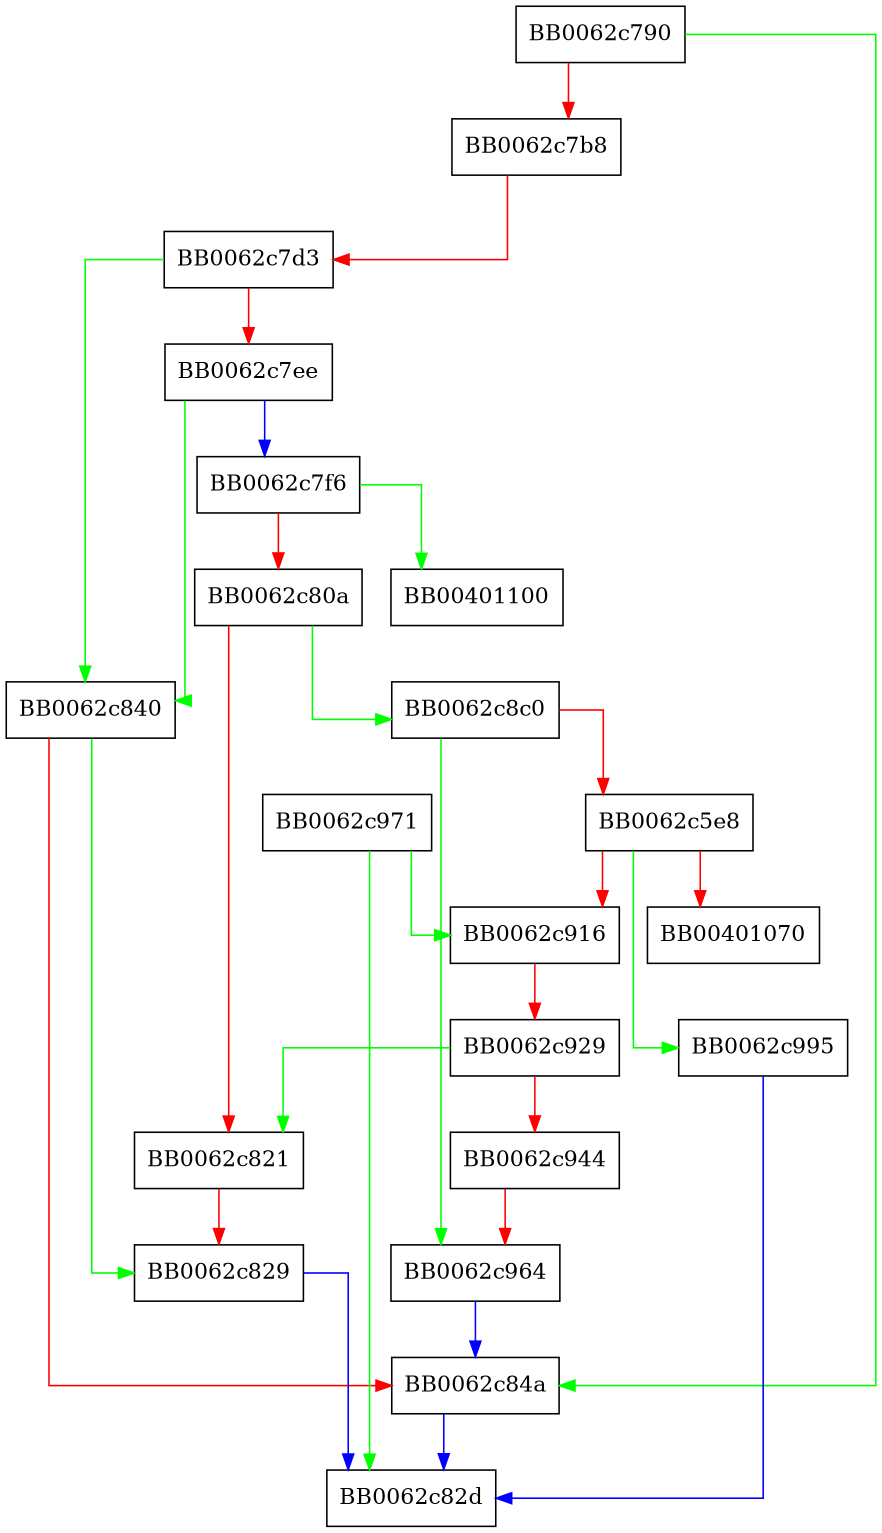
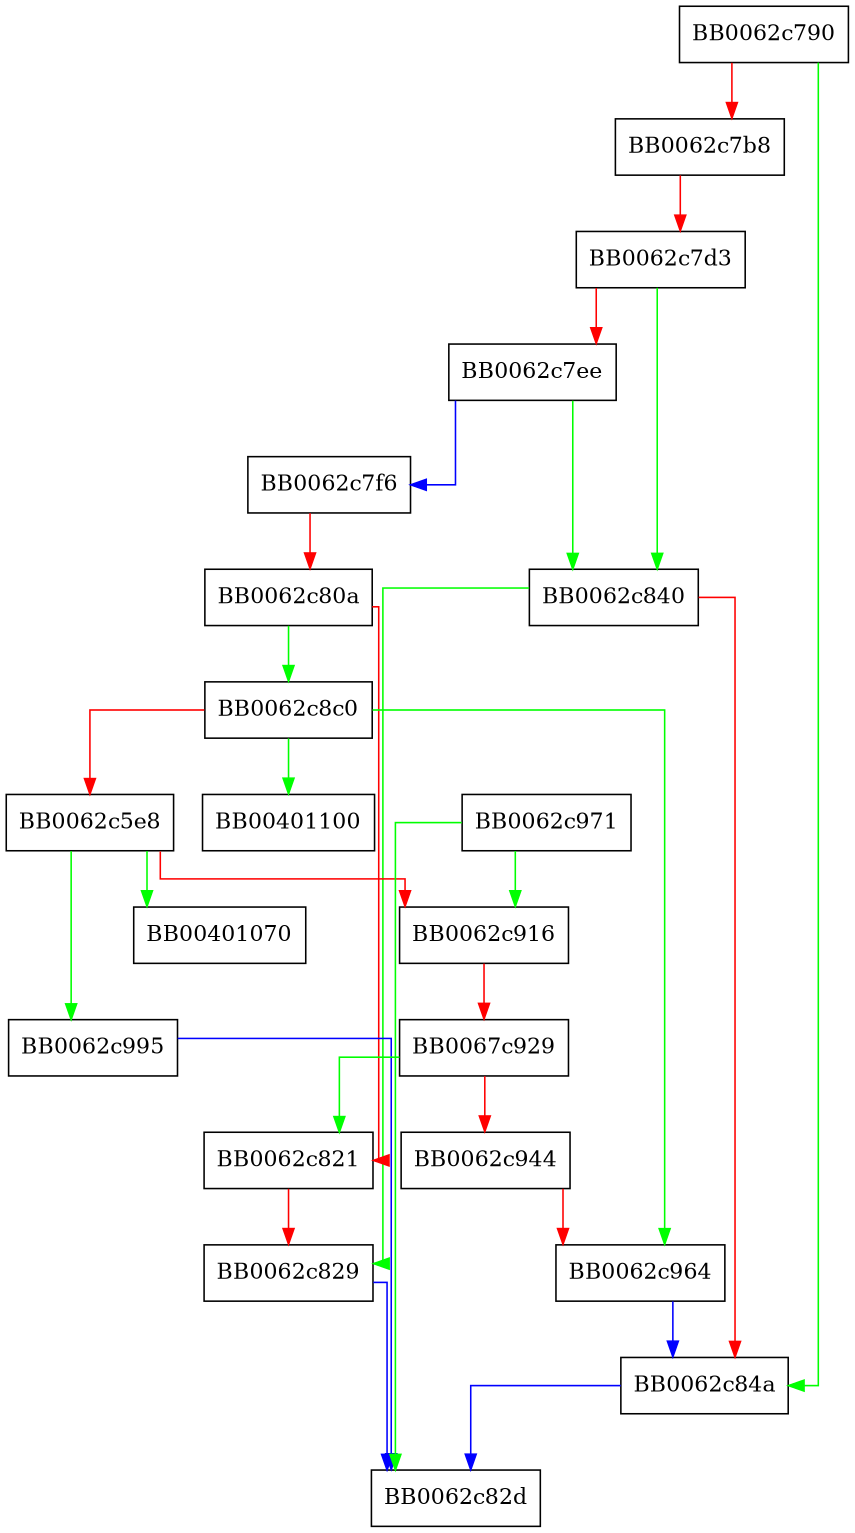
edge "BB0062c7f6" -> "BB00401100": now "BB0062c8c0" -> "BB00401100"
edge "BB0062c5e8" -> "BB00401070": color red -> green
node "BB0062c929": label "BB0062c929" -> "BB0067c929"
